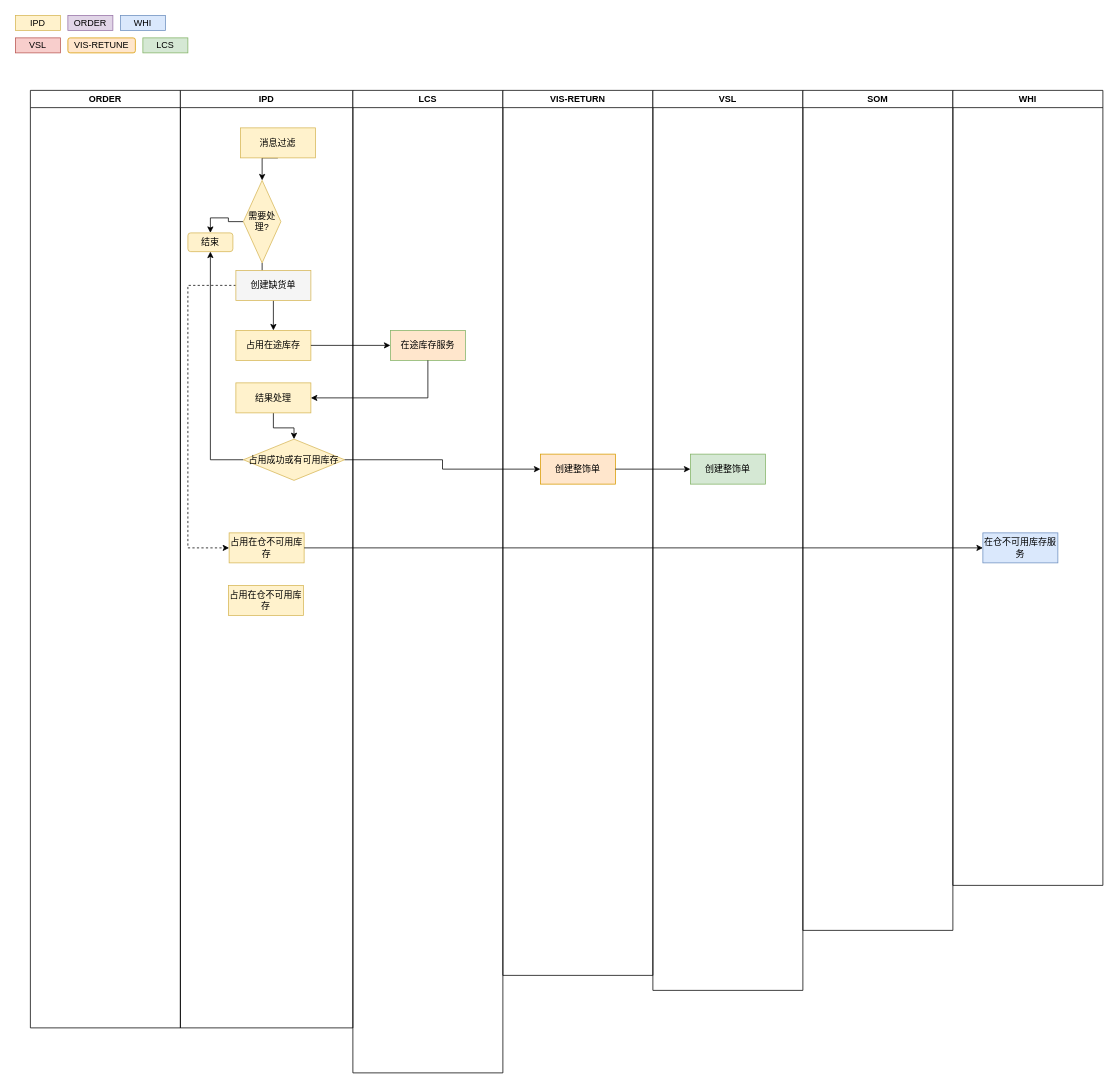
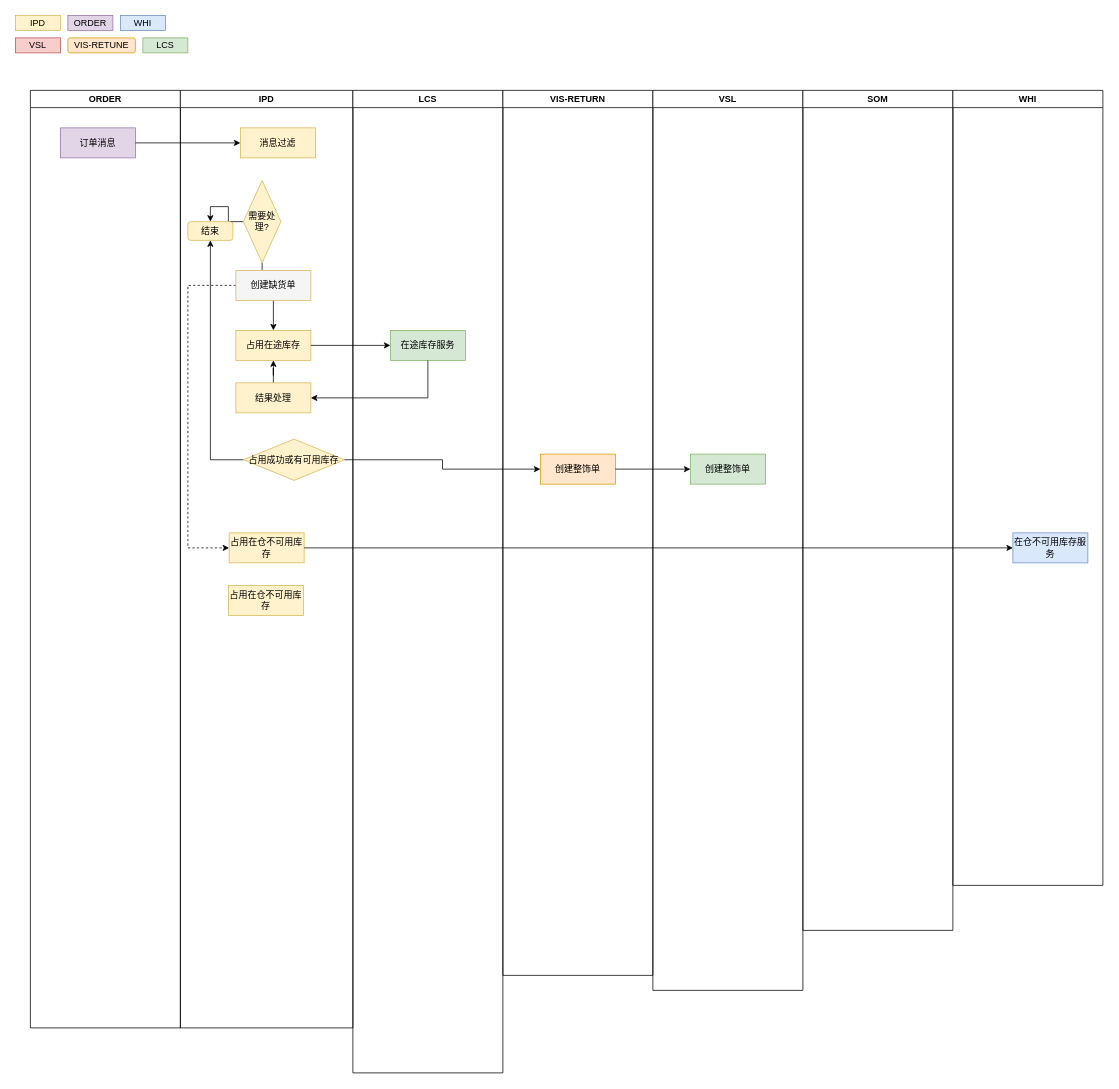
node "订单消息": added
edge "订单消息" -> "消息过滤": added
edge "消息过滤" -> "需要处理?": removed
node "结束": moved (210, 242) -> (210, 231)
node "在途库存服务": fillcolor #ffe6cc -> #d5e8d4
edge "结果处理" -> "占用成功或有可用库存": now "结果处理" -> "占用在途库存"
node "在仓不可用库存服务": moved (1020, 548) -> (1050, 548)
